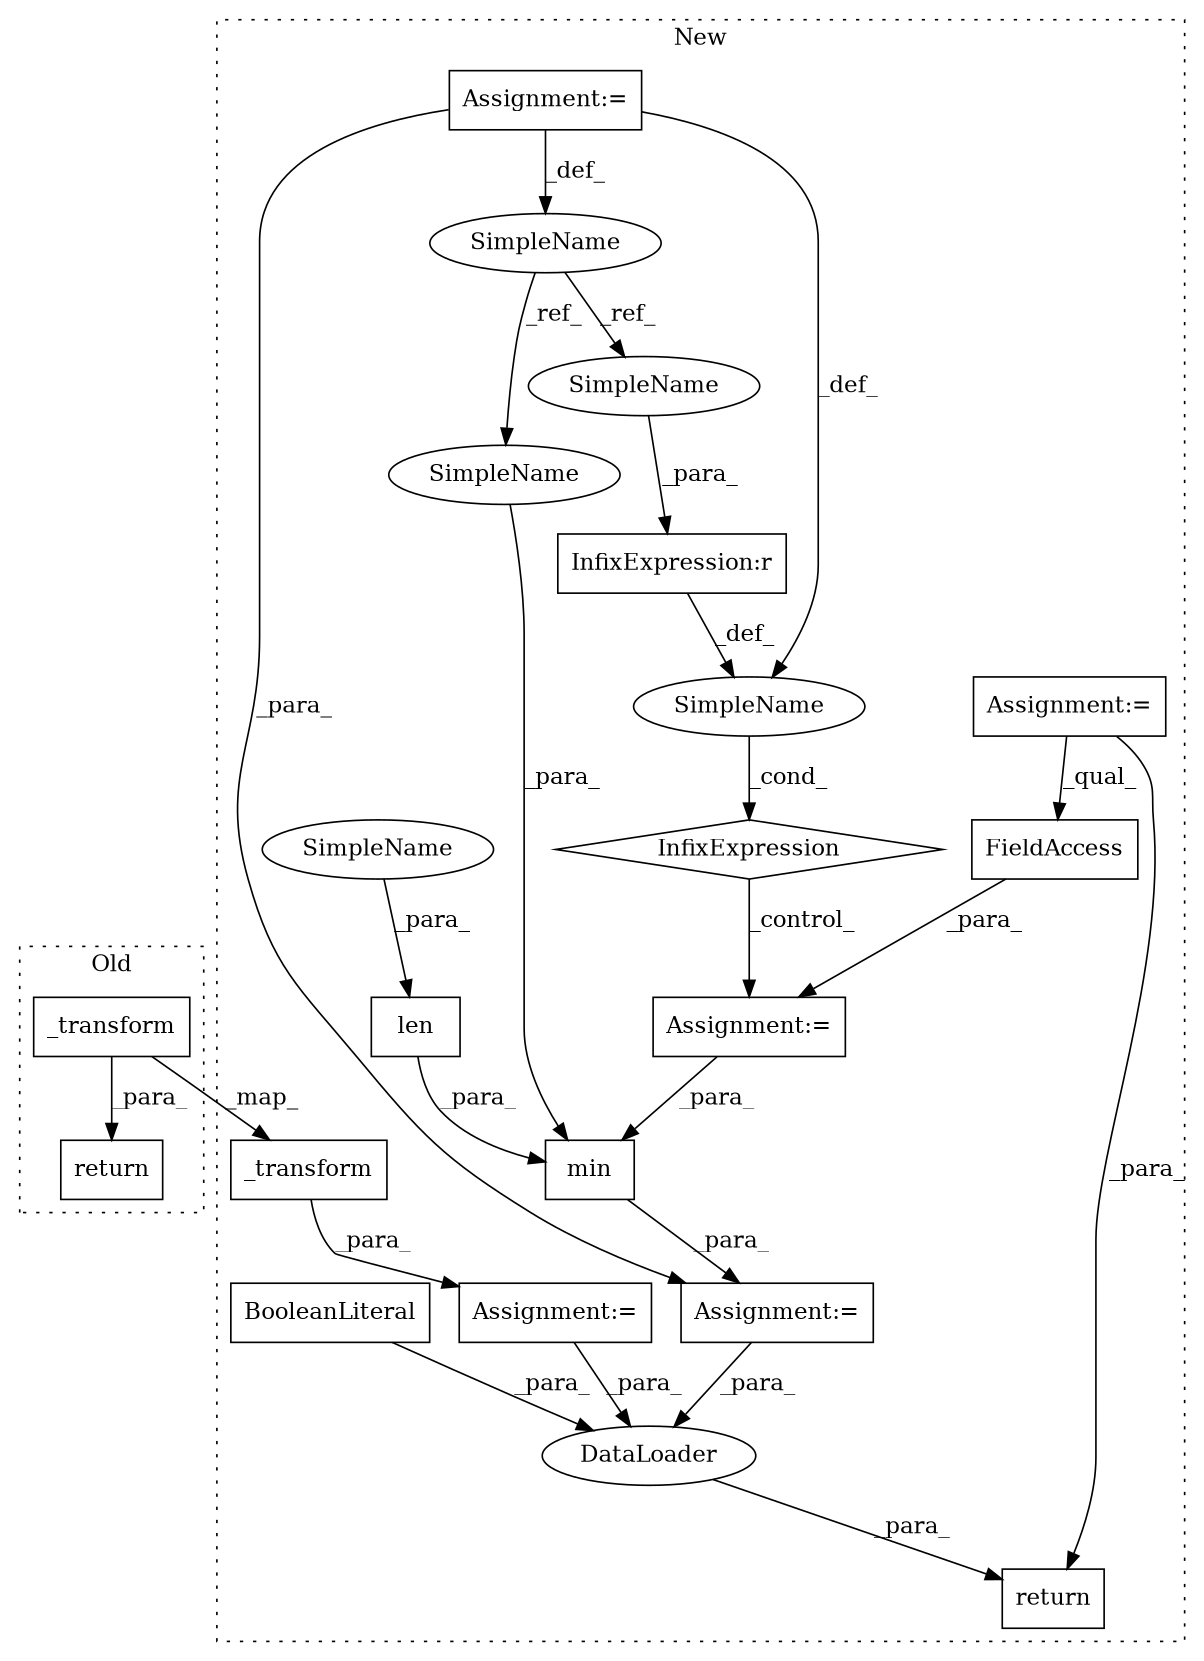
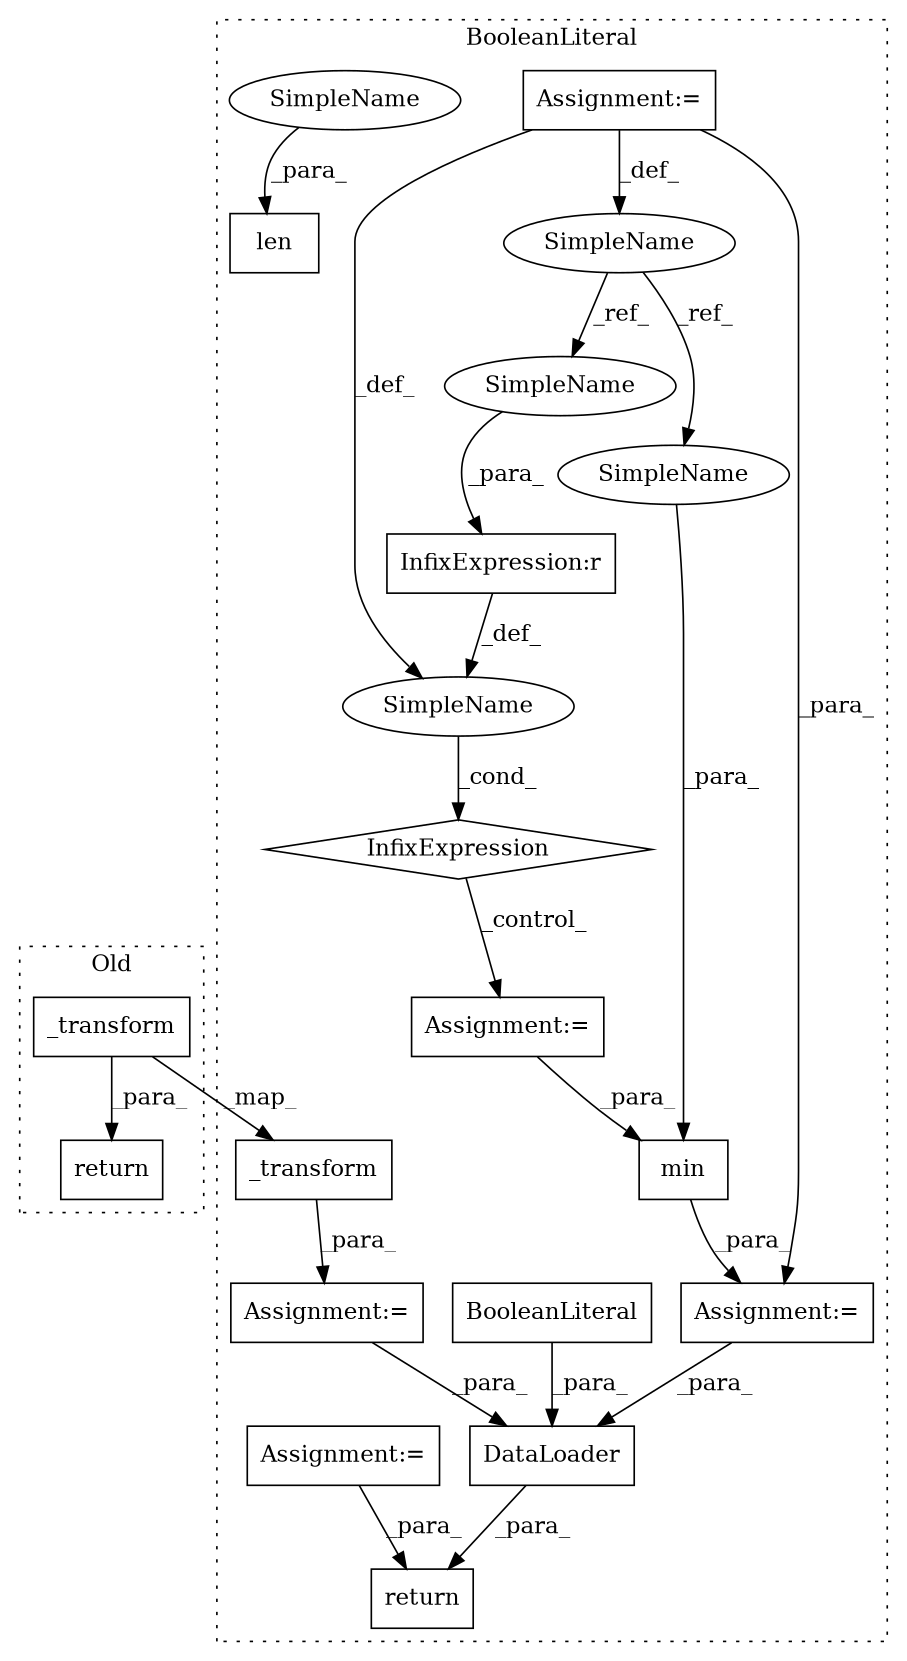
cluster "New": label "New" -> "BooleanLiteral"
node "FieldAccess": removed
edge "len" -> "min": removed, label "_para_"
node "DataLoader": shape ellipse -> box
